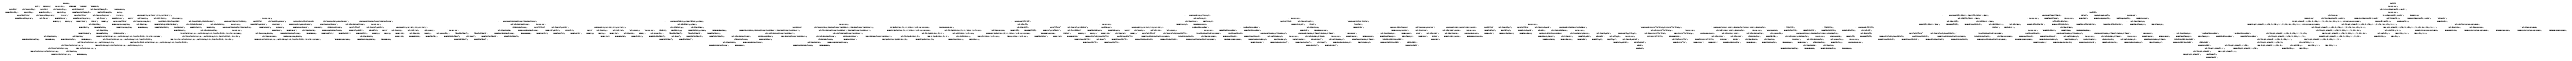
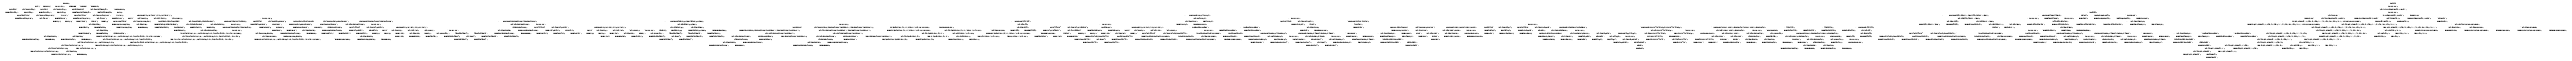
node "(IDENTIFIER,this,this.restrict(new String[] { name }, base))": added
